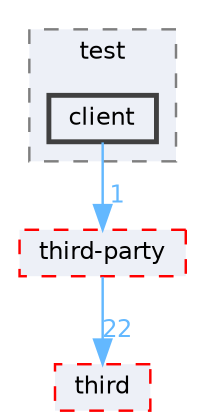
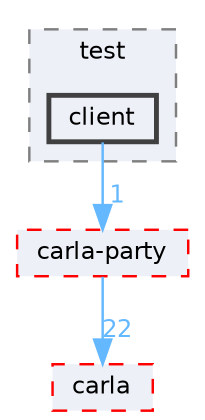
node "third-party": label "third-party" -> "carla-party"
node "third": label "third" -> "carla"
